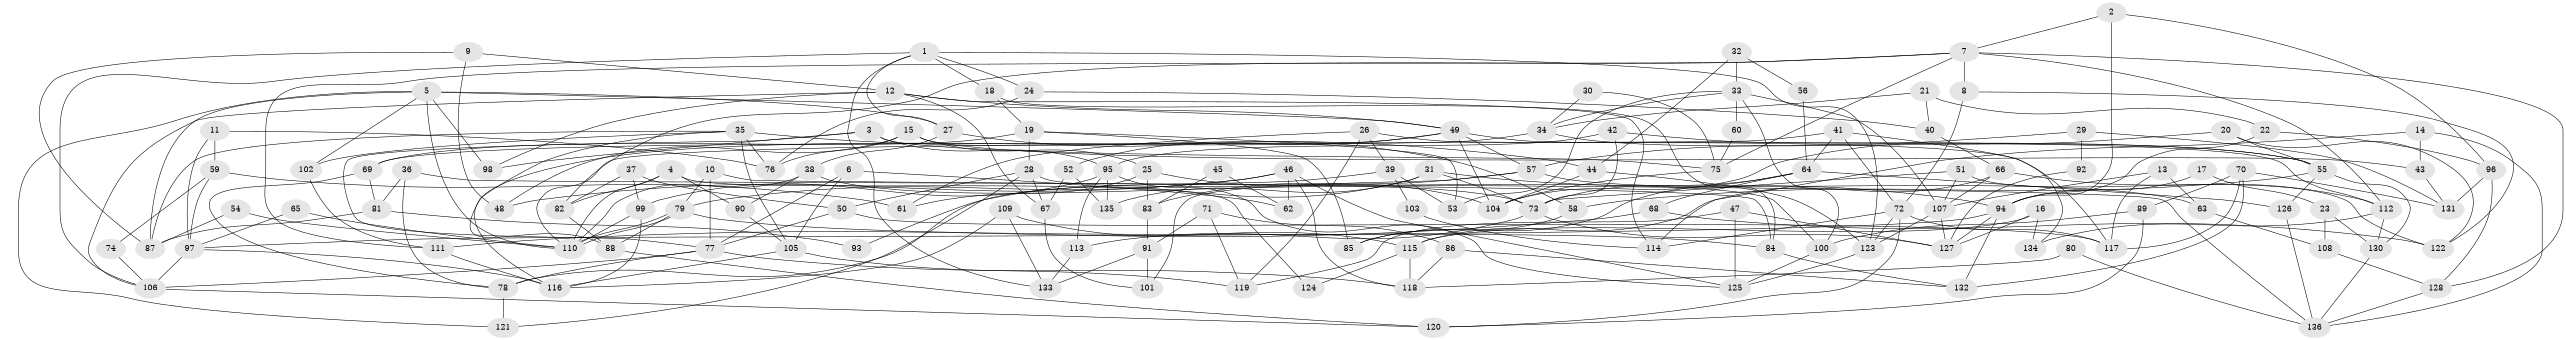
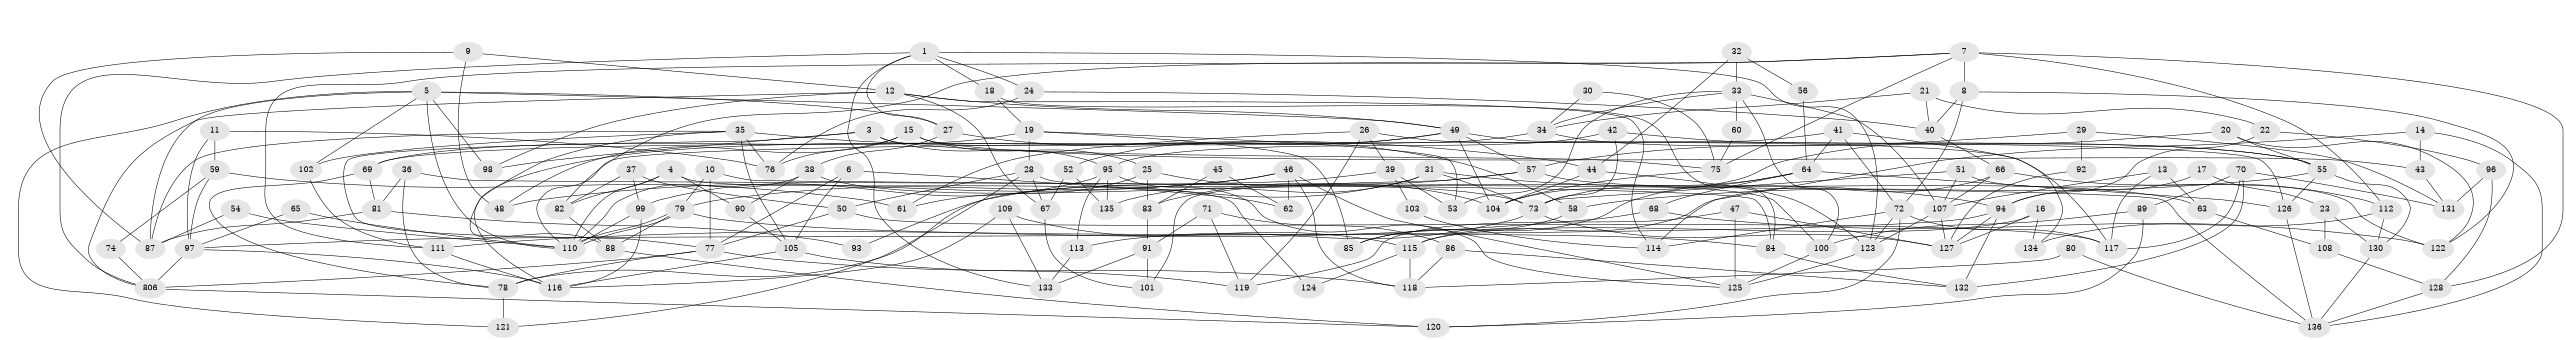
node "2": removed
edge "8" -- "40": added
edge "49" -- "112": now "49" -- "126"
node "106": label "106" -> "806"
